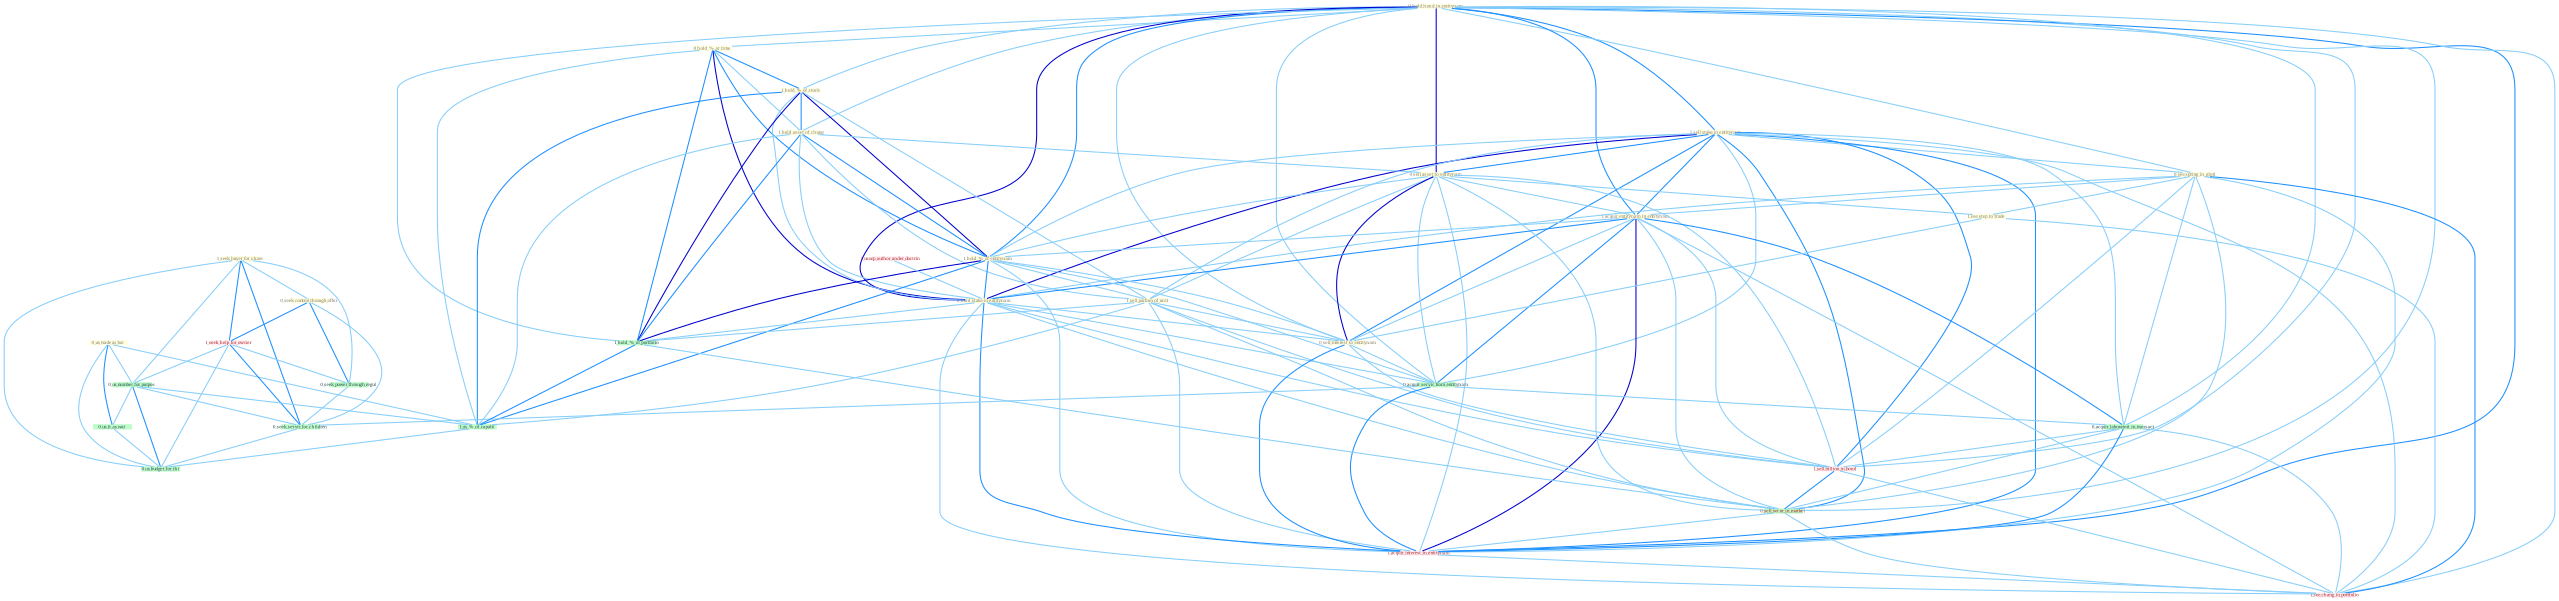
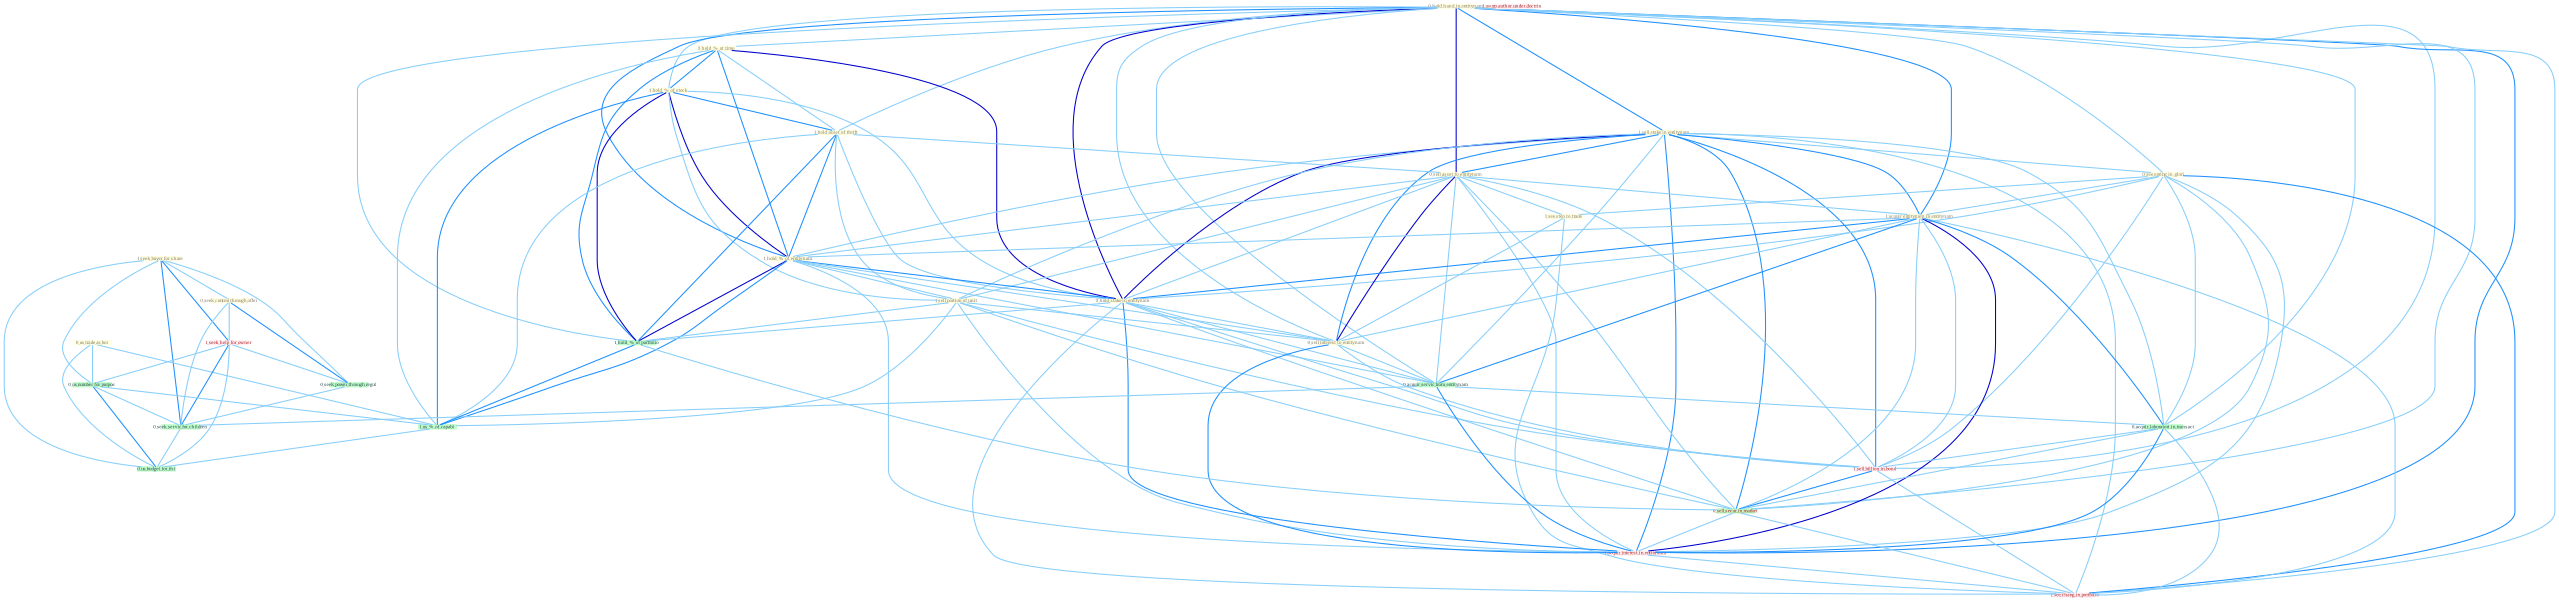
node "1_hold_asset_of_chang": label "1_hold_asset_of_chang" -> "1_hold_asset_of_thrift"
edge "1_usurp_author_under_doctrin" -- "0_hold_stake_in_entitynam": now "0_sell_asset_to_entitynam" -- "0_hold_stake_in_entitynam"
edge "0_seek_control_through_offer" -- "1_seek_help_for_owner": color #1e90ff -> #87cefa
node "0_us_it_as_wai": removed
